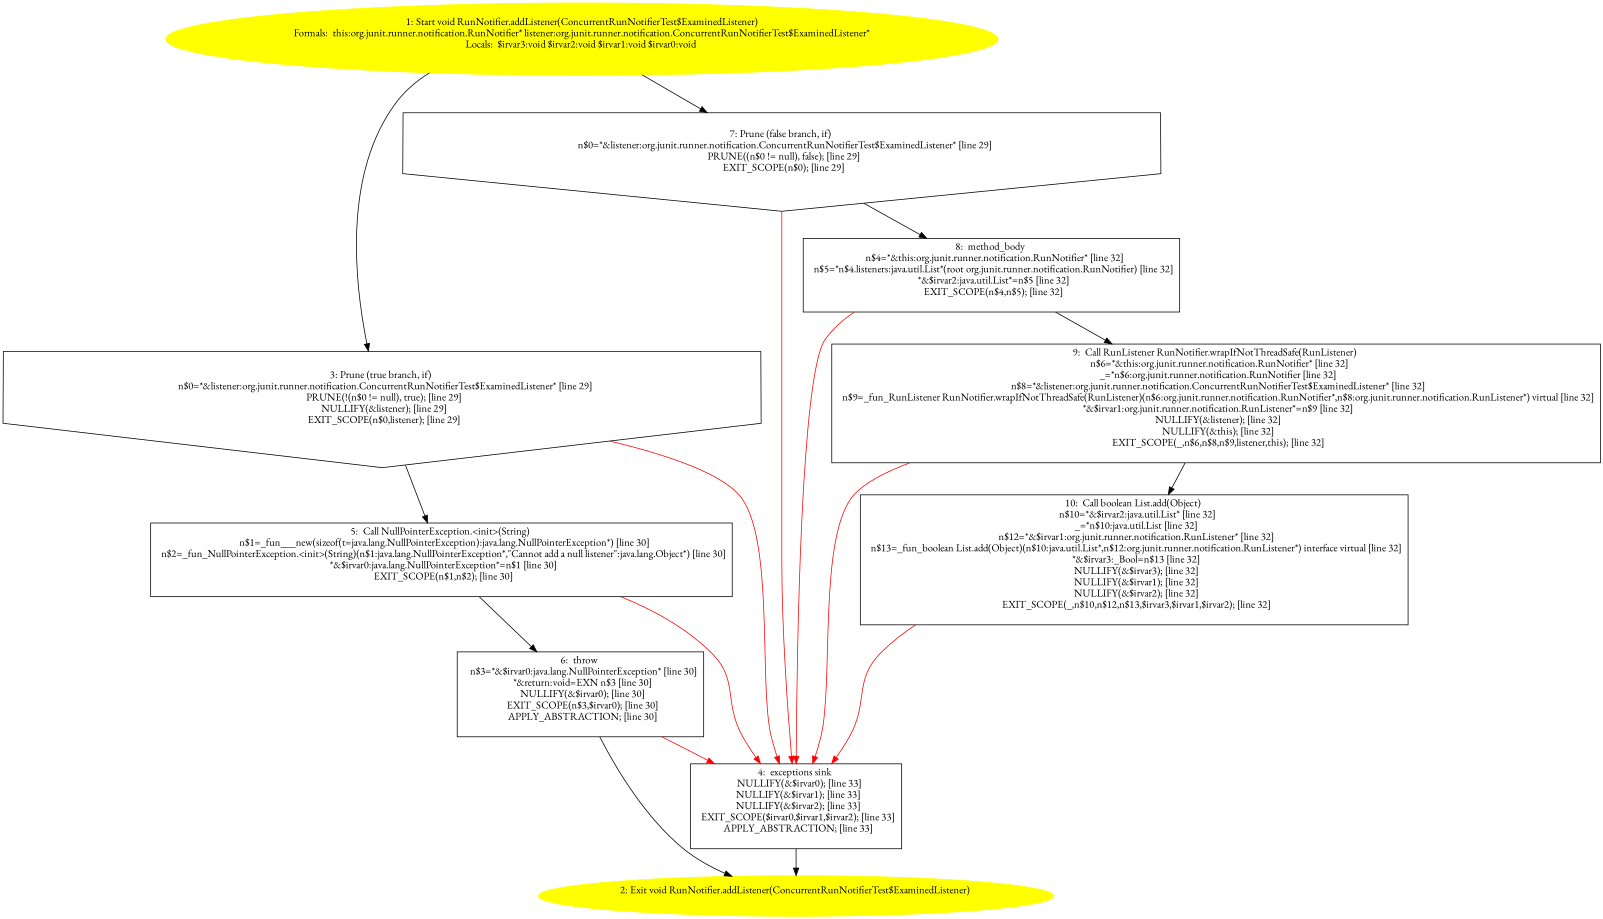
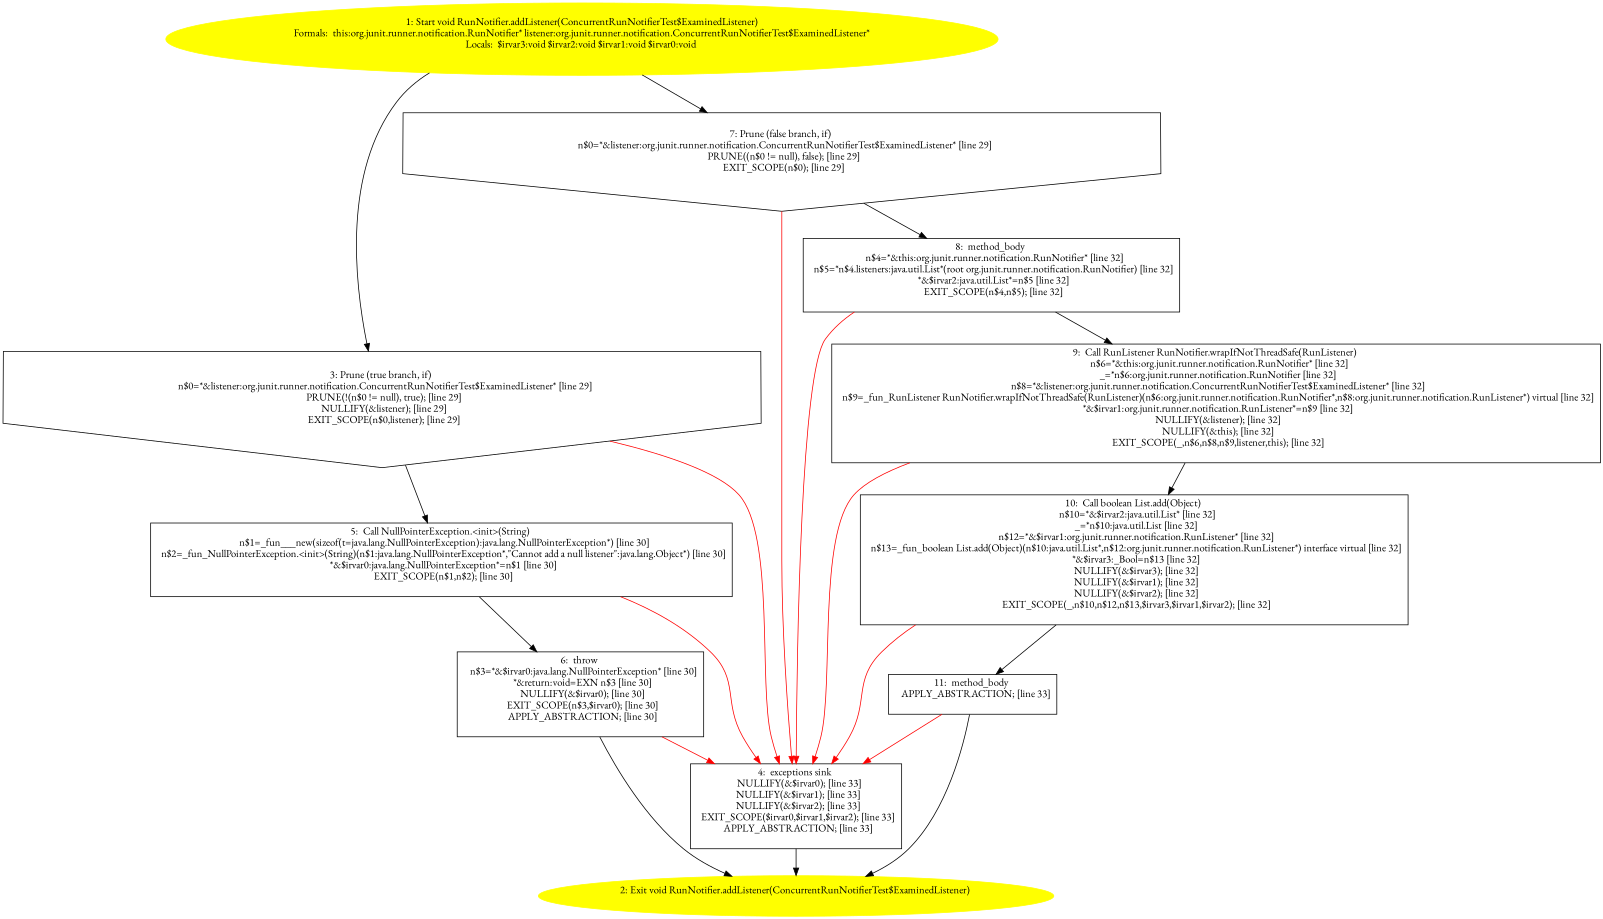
node "11:  method_body APPLY_ABSTRACTION; [line 33]": added
